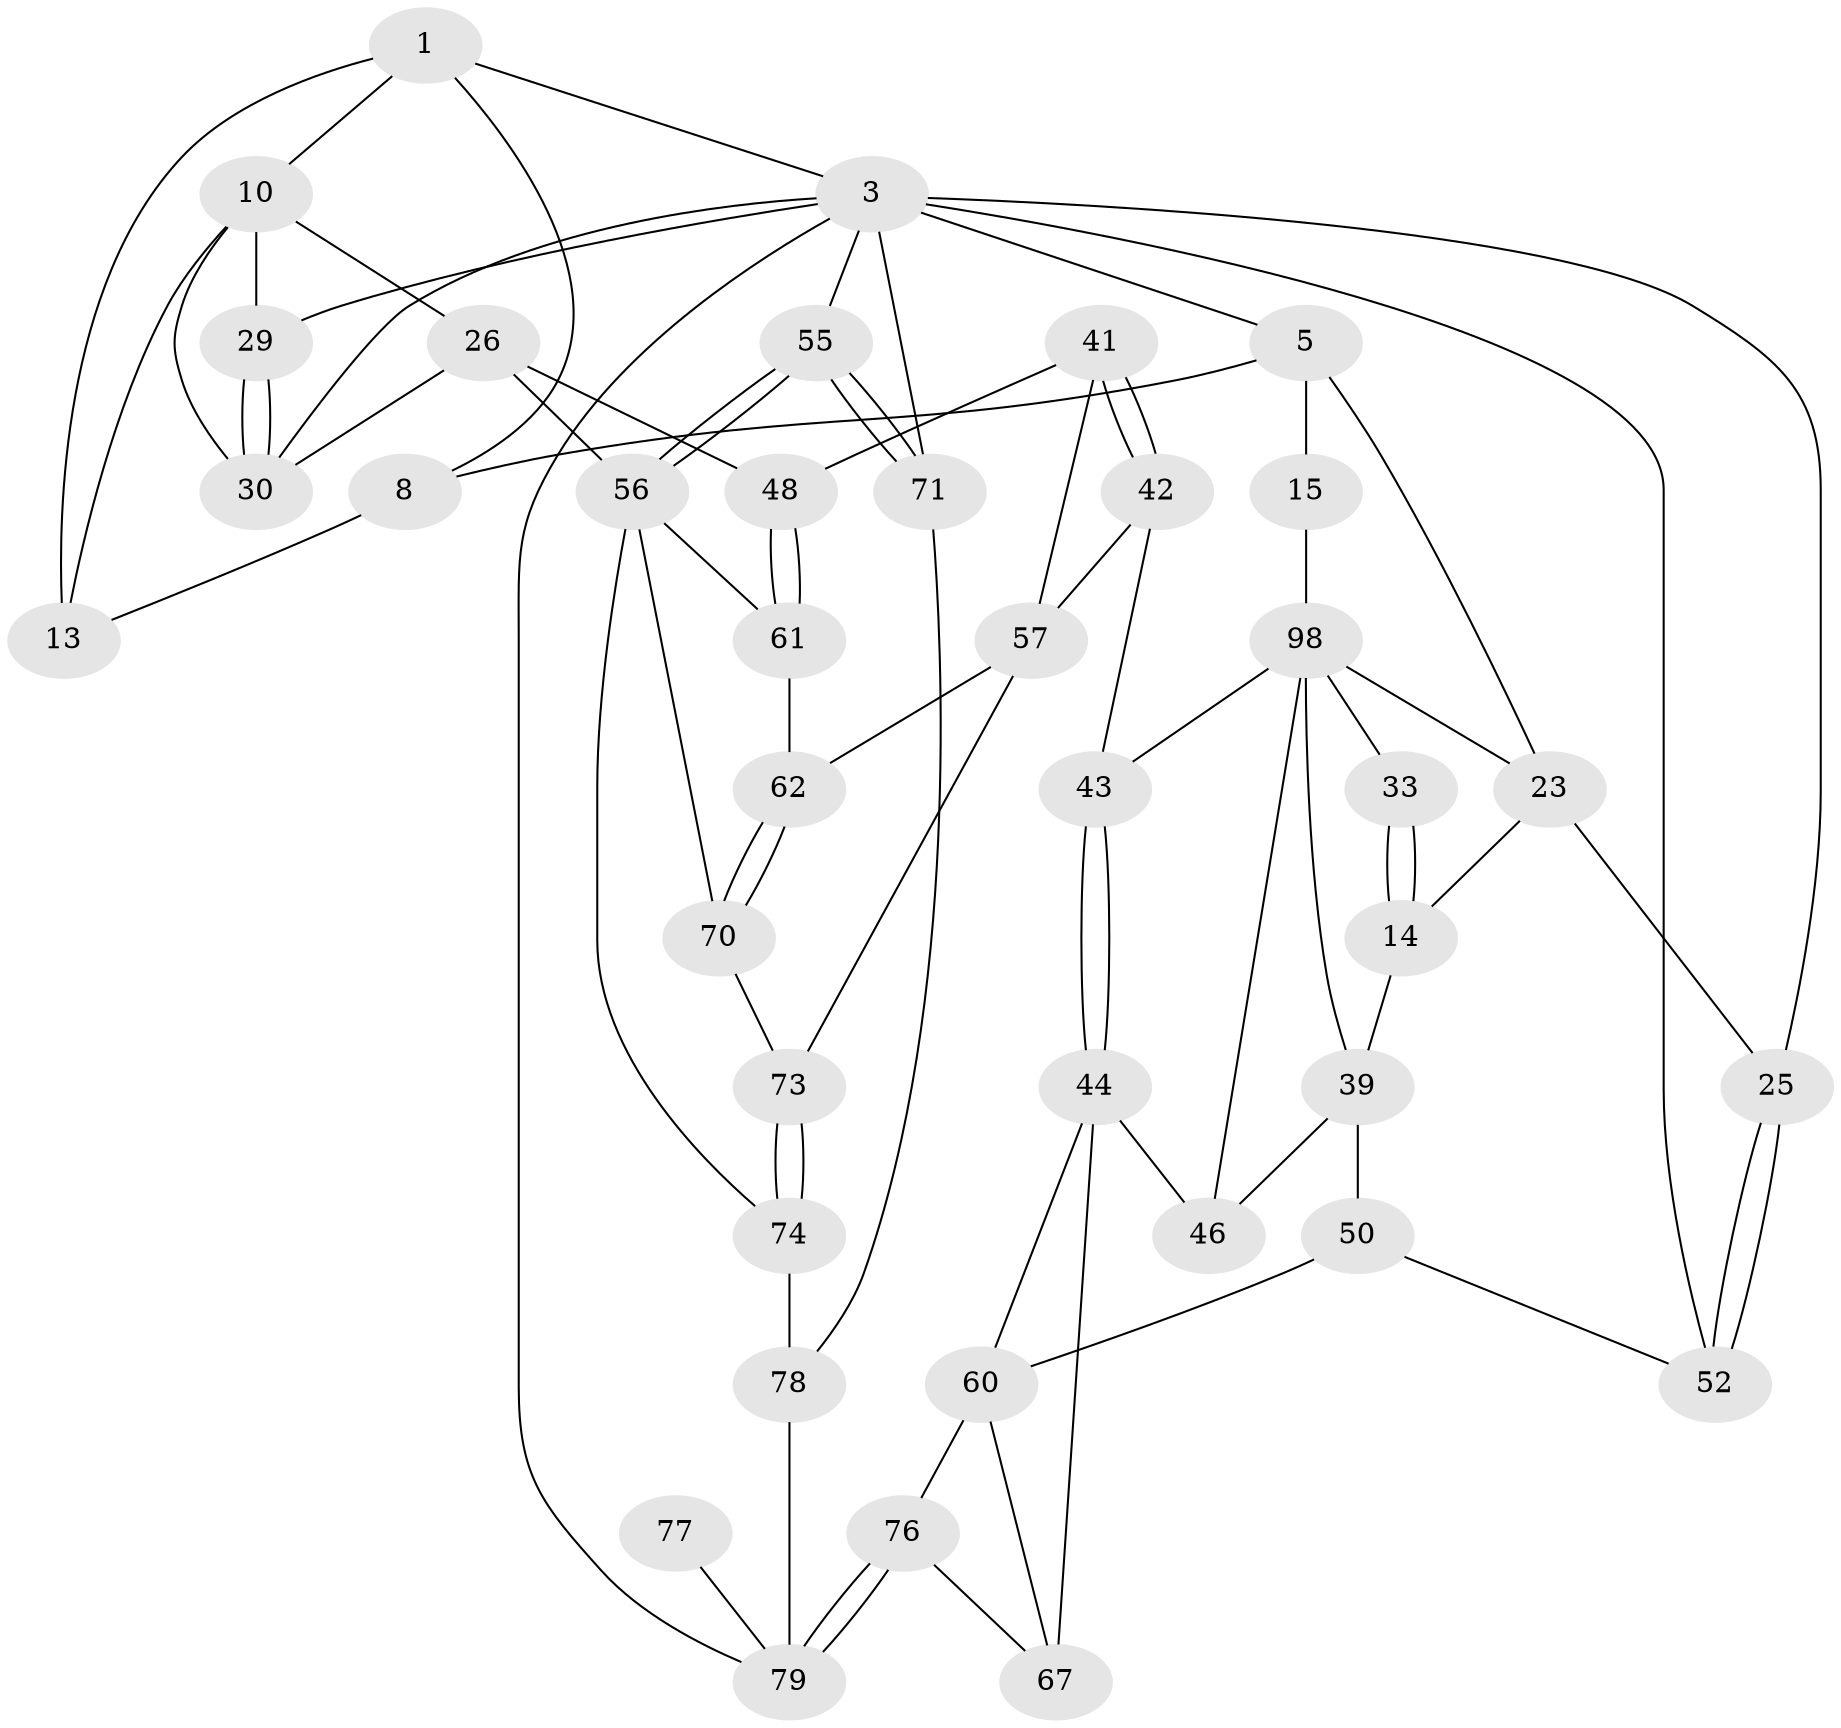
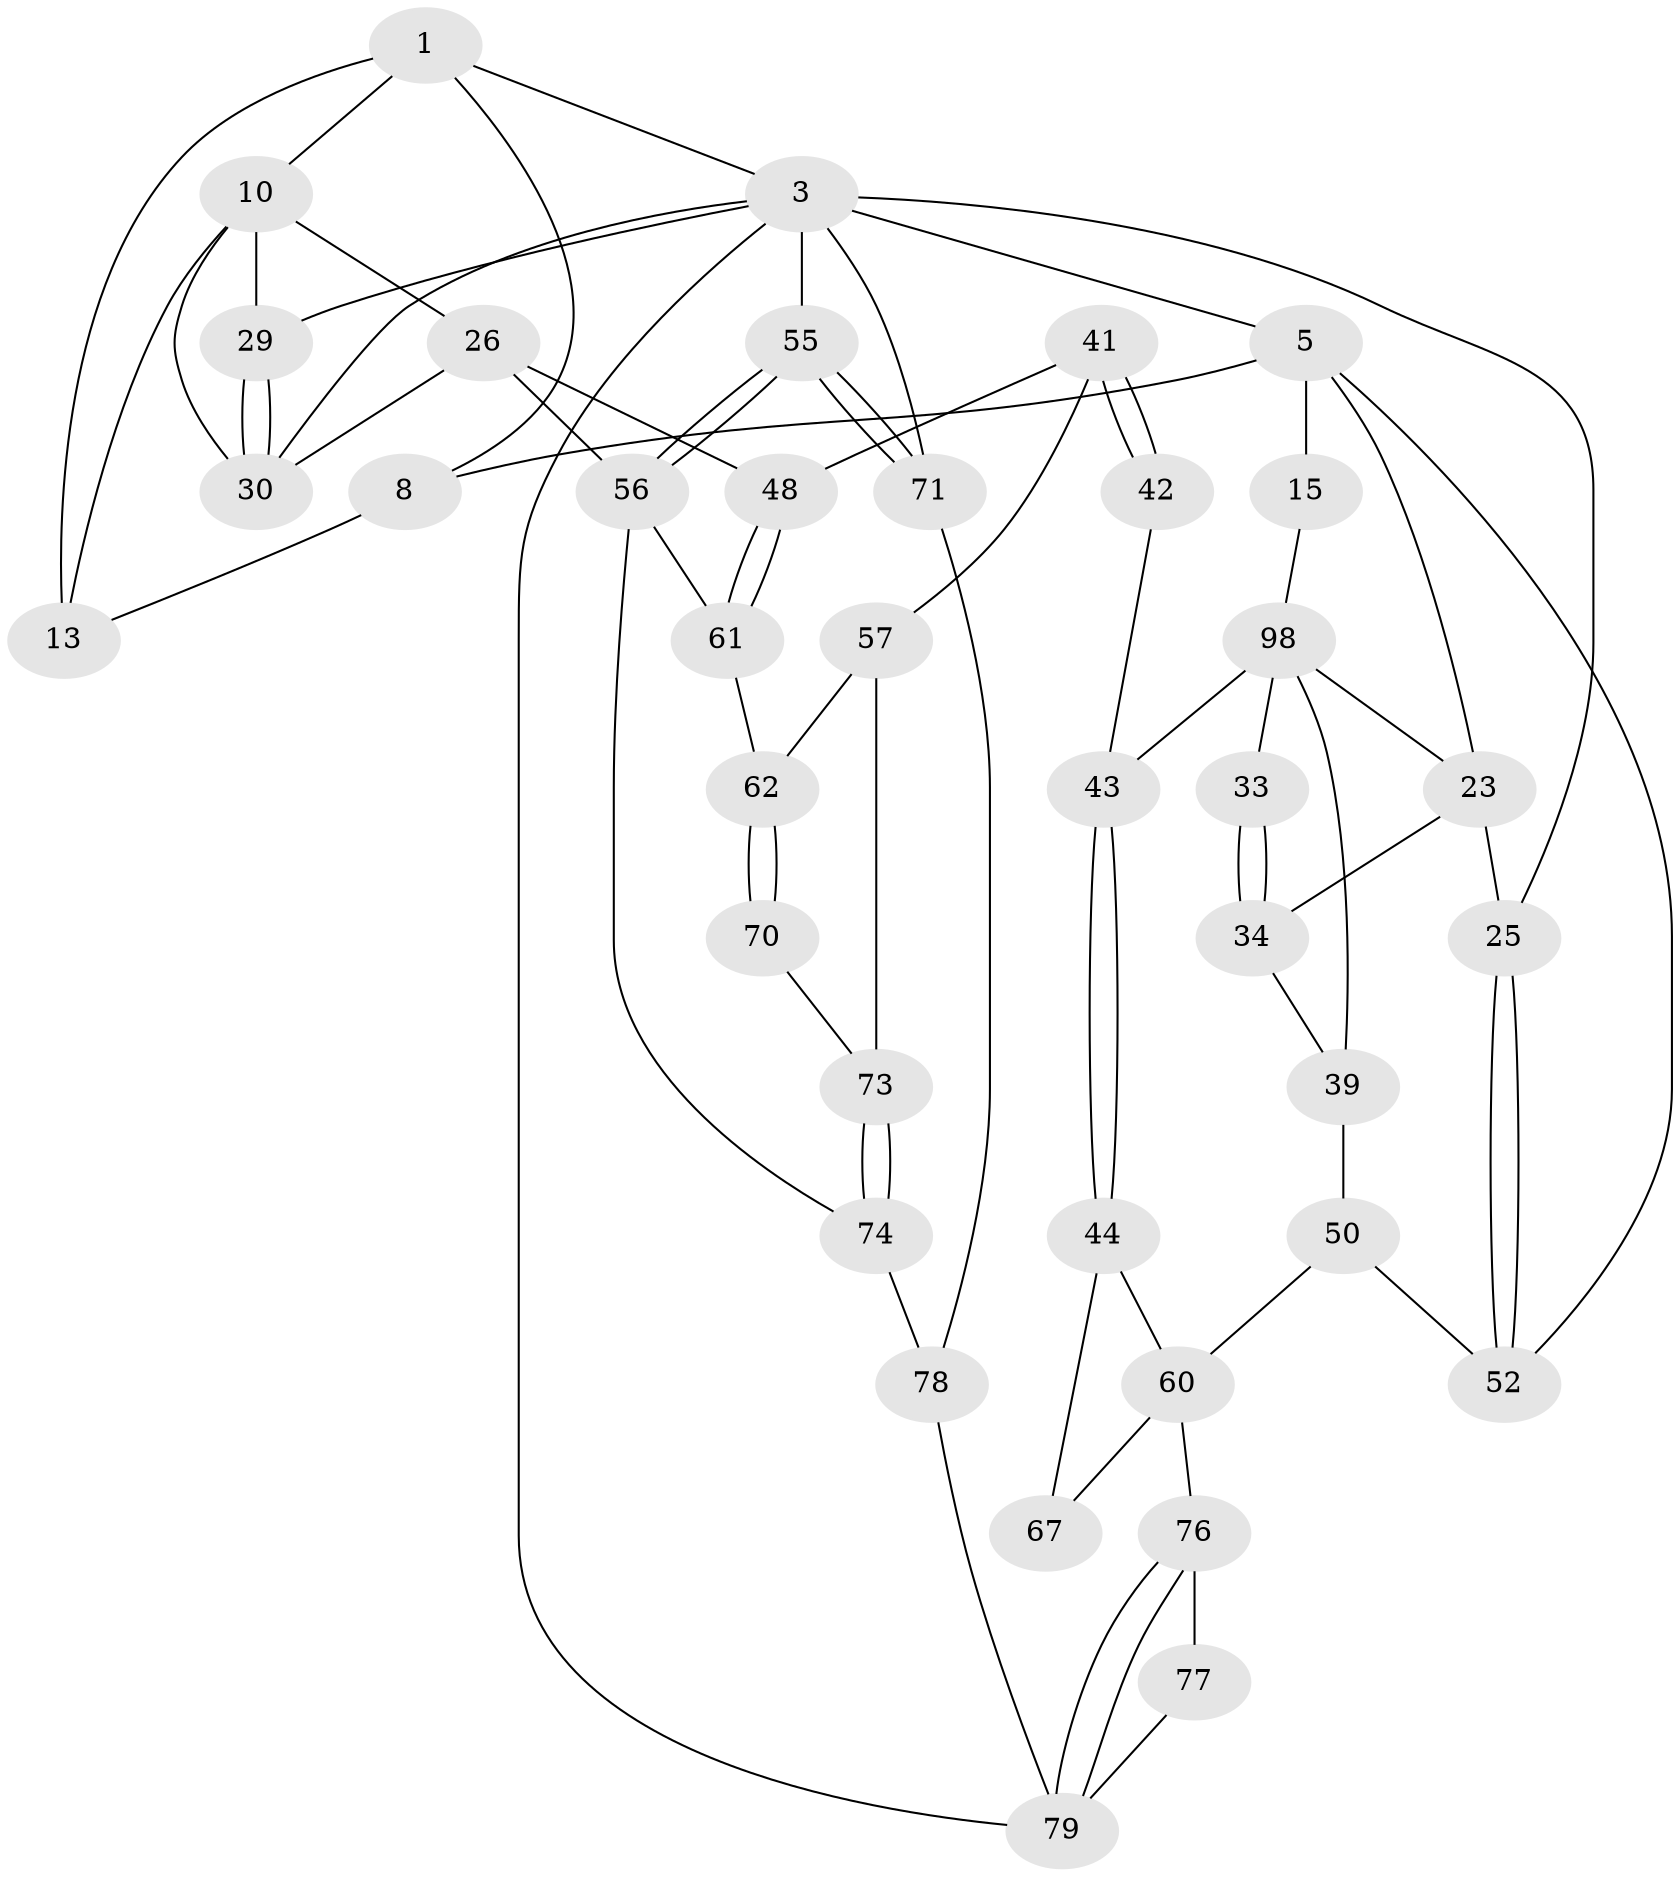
edge "3" -- "52": now "5" -- "52"
edge "42" -- "57": removed
edge "56" -- "70": removed
node "14": label "14" -> "34"
node "46": removed
edge "76" -- "67": now "76" -- "77"
